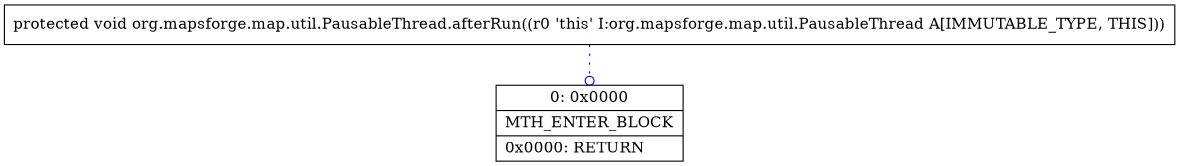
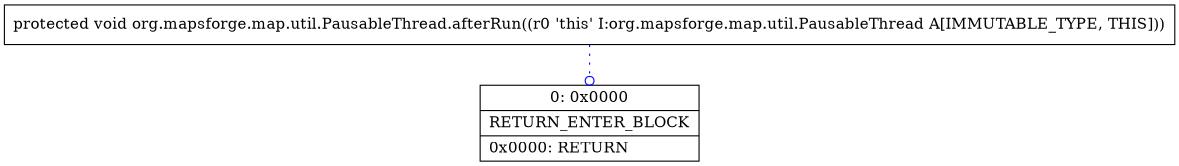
node "0: 0x0000": text "MTH_ENTER_BLOCK" -> "RETURN_ENTER_BLOCK"
